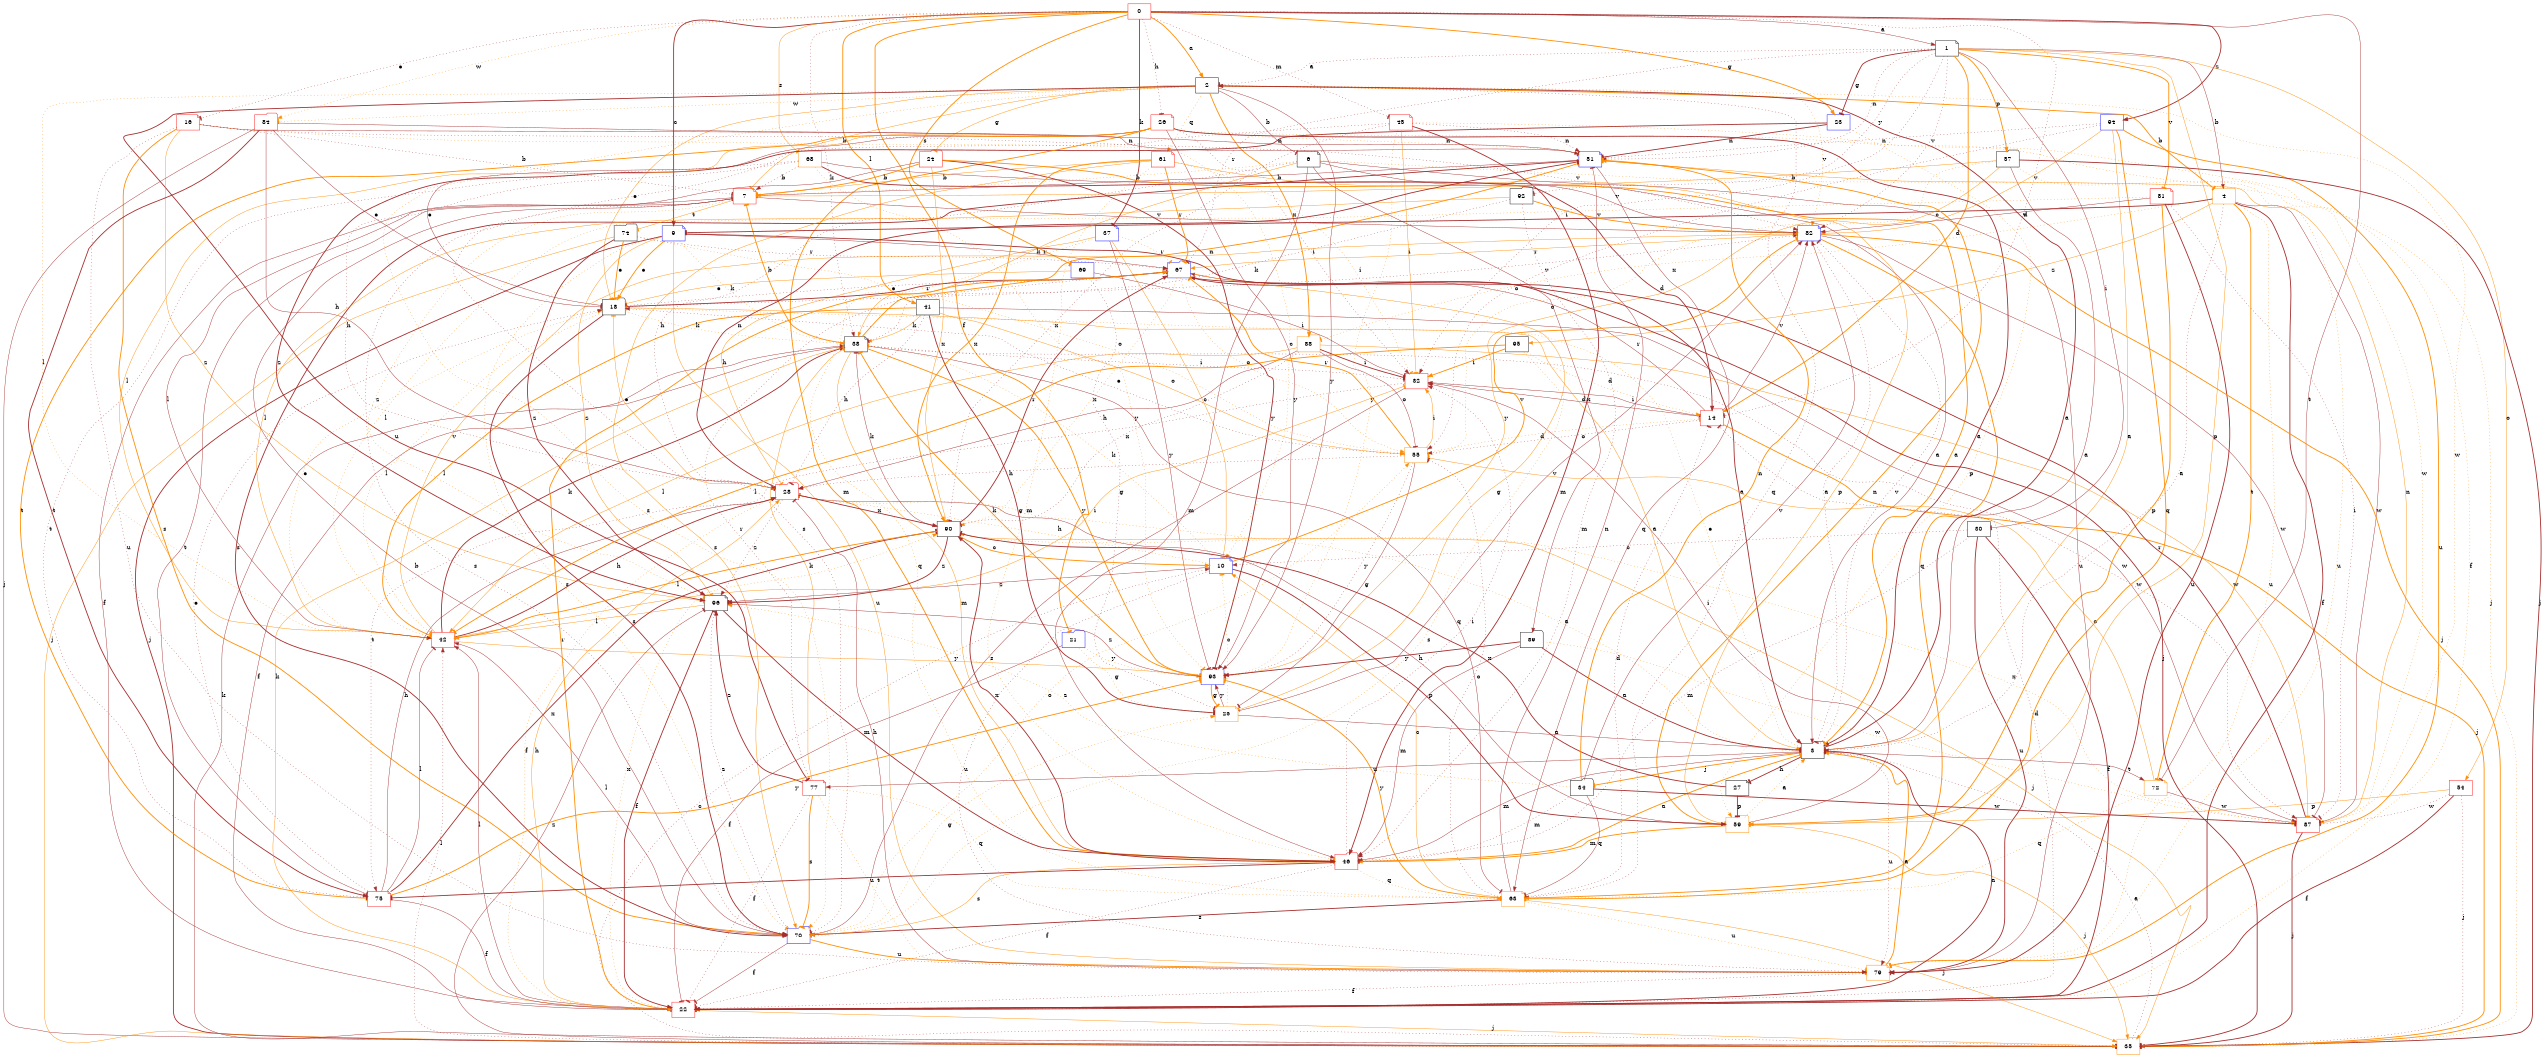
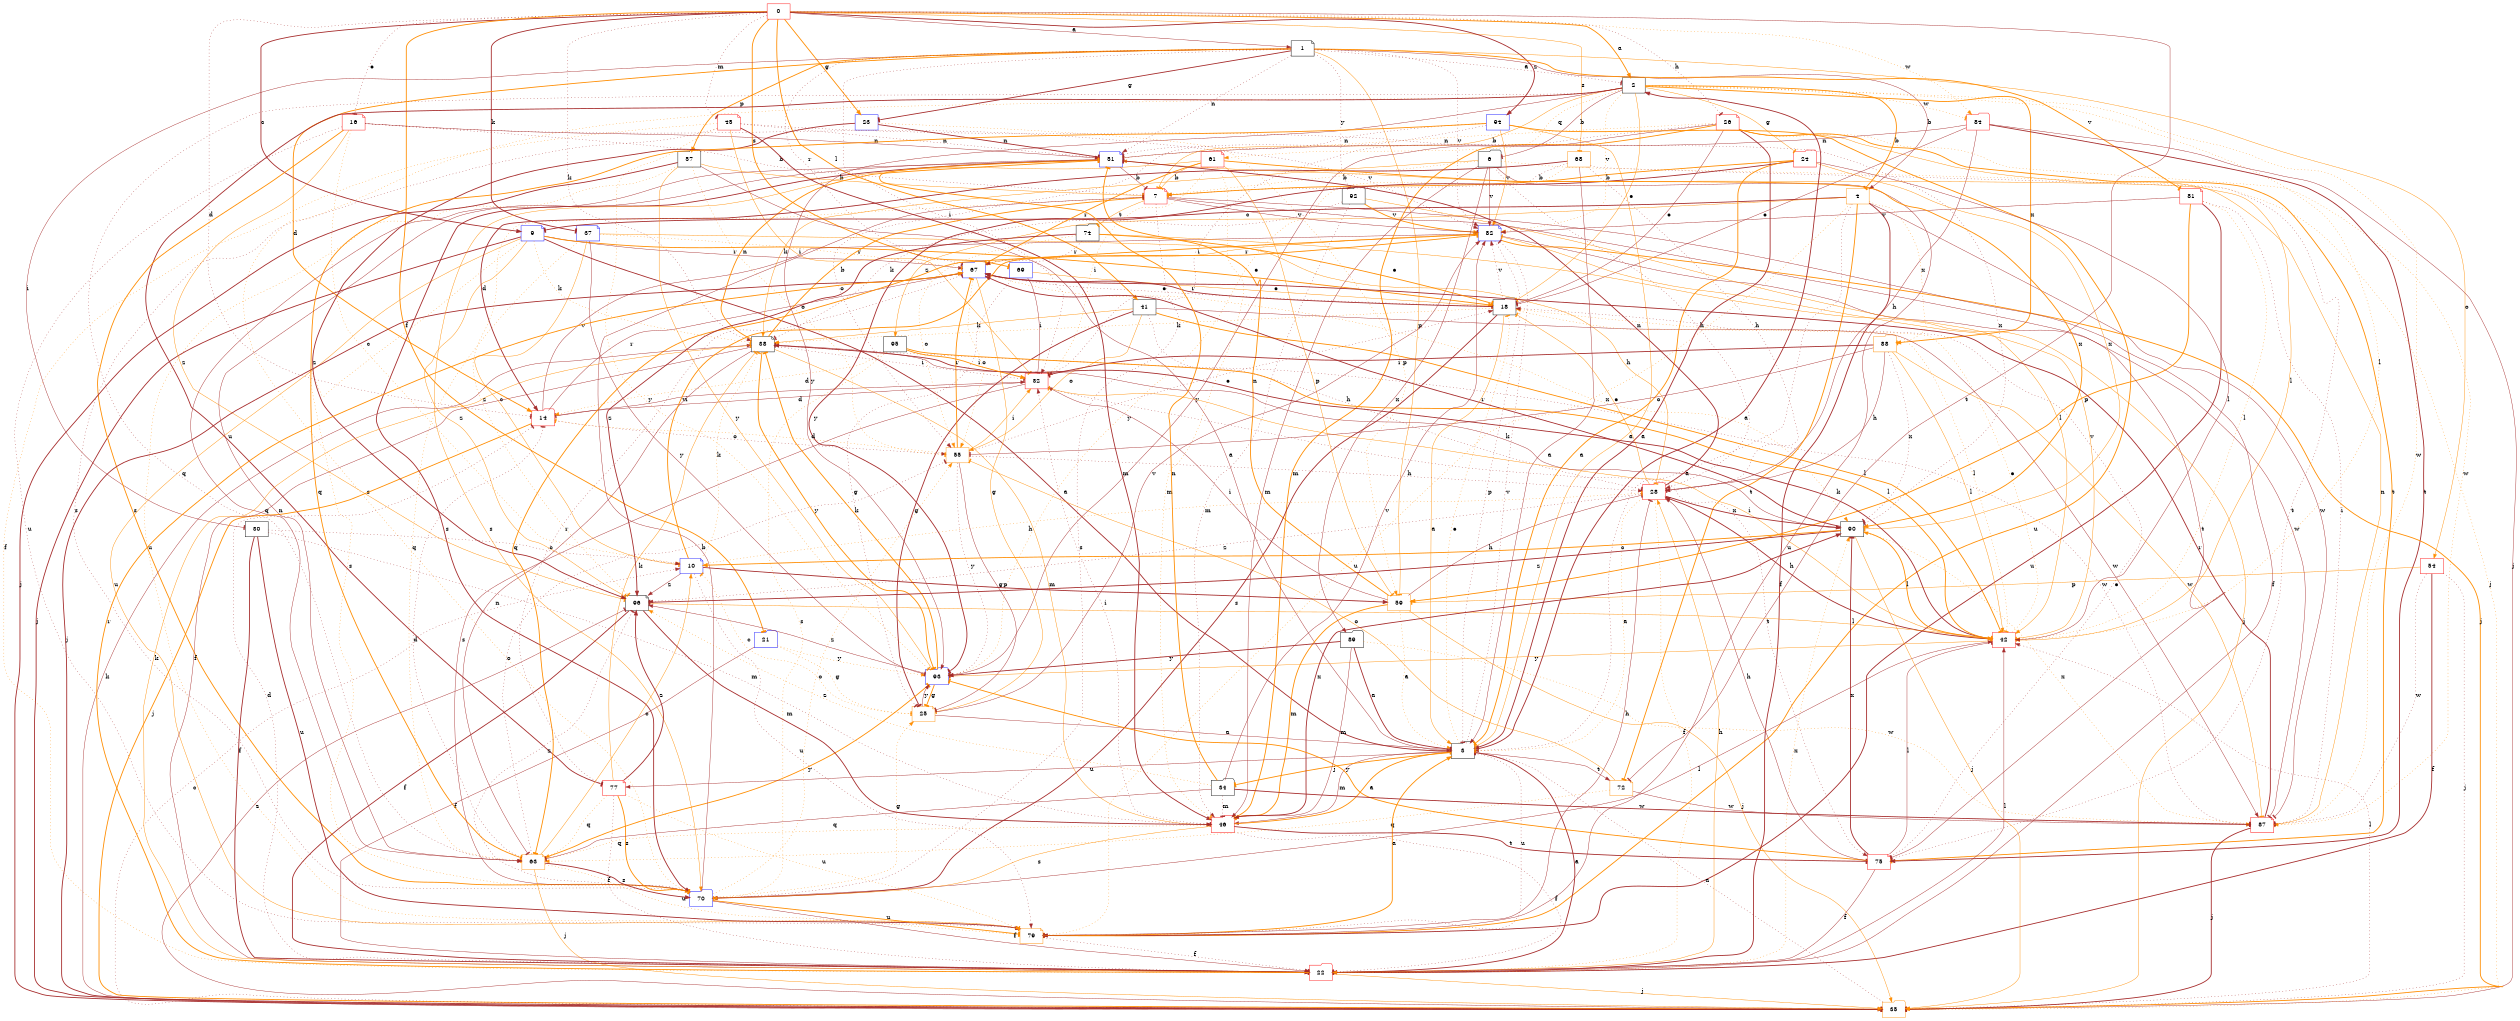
node "6": shape note -> folder
edge "82" -> "3": label "a" -> "p"
edge "38" -> "63": label "q" -> "n"
node "27": removed
